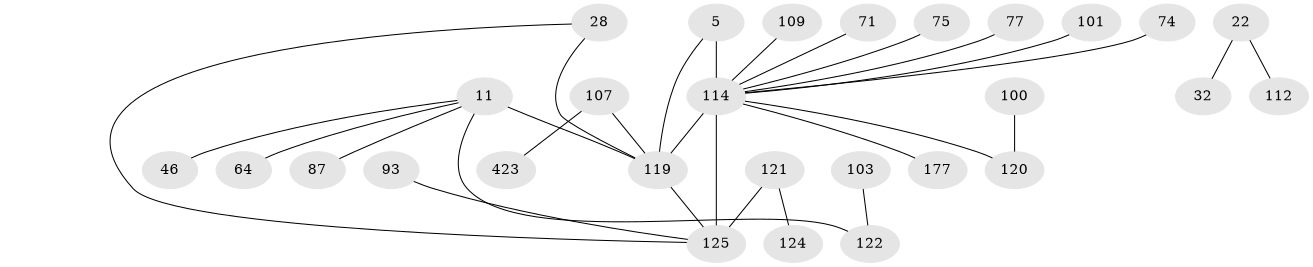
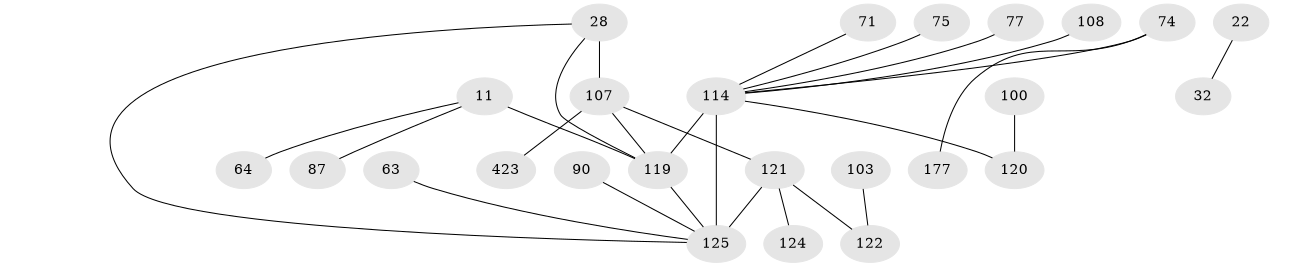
node "5": removed
node "109": removed
node "101": label "101" -> "108"
edge "28" -- "107": added
node "112": removed
edge "114" -- "177": now "74" -- "177"
edge "107" -- "121": added
node "46": removed
node "93": label "93" -> "63"
node "90": added
edge "11" -- "122": now "121" -- "122"
